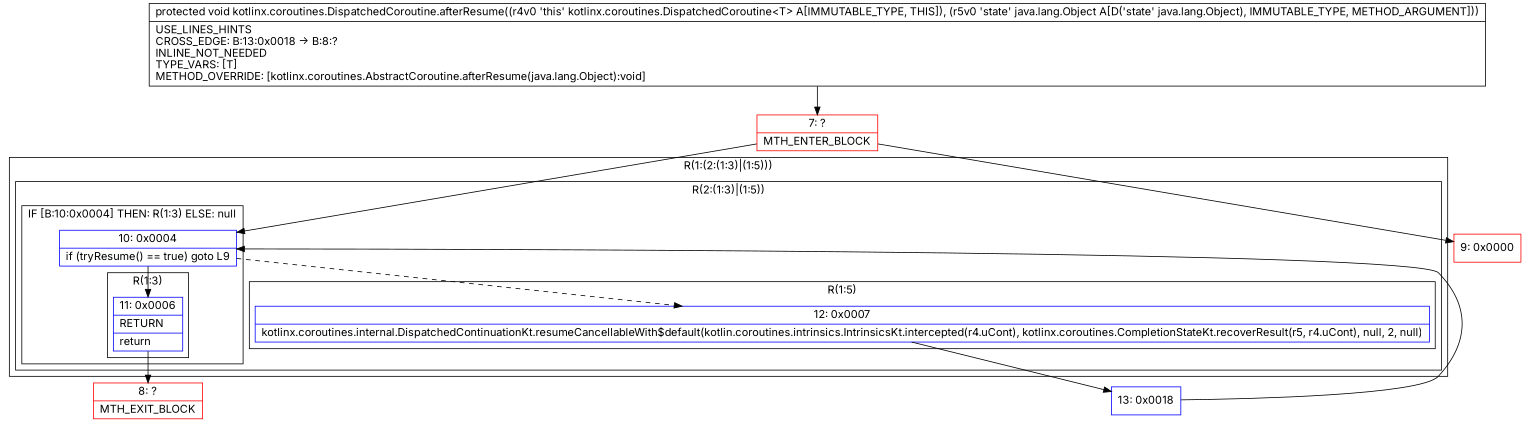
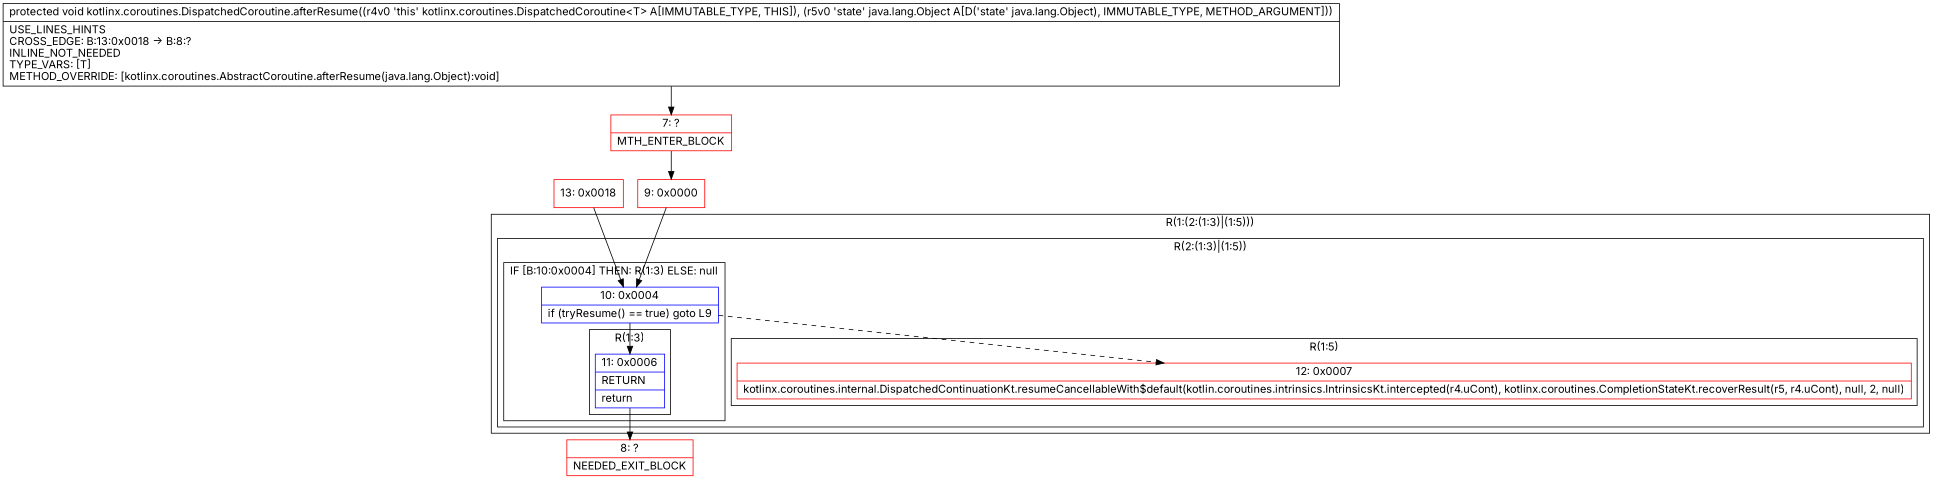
edge "7: ?" -> "10: 0x0004": now "9: 0x0000" -> "10: 0x0004"
node "12: 0x0007": color blue -> red
edge "12: 0x0007" -> "13: 0x0018": removed
node "13: 0x0018": color blue -> red
node "8: ?": text "MTH_EXIT_BLOCK" -> "NEEDED_EXIT_BLOCK"
